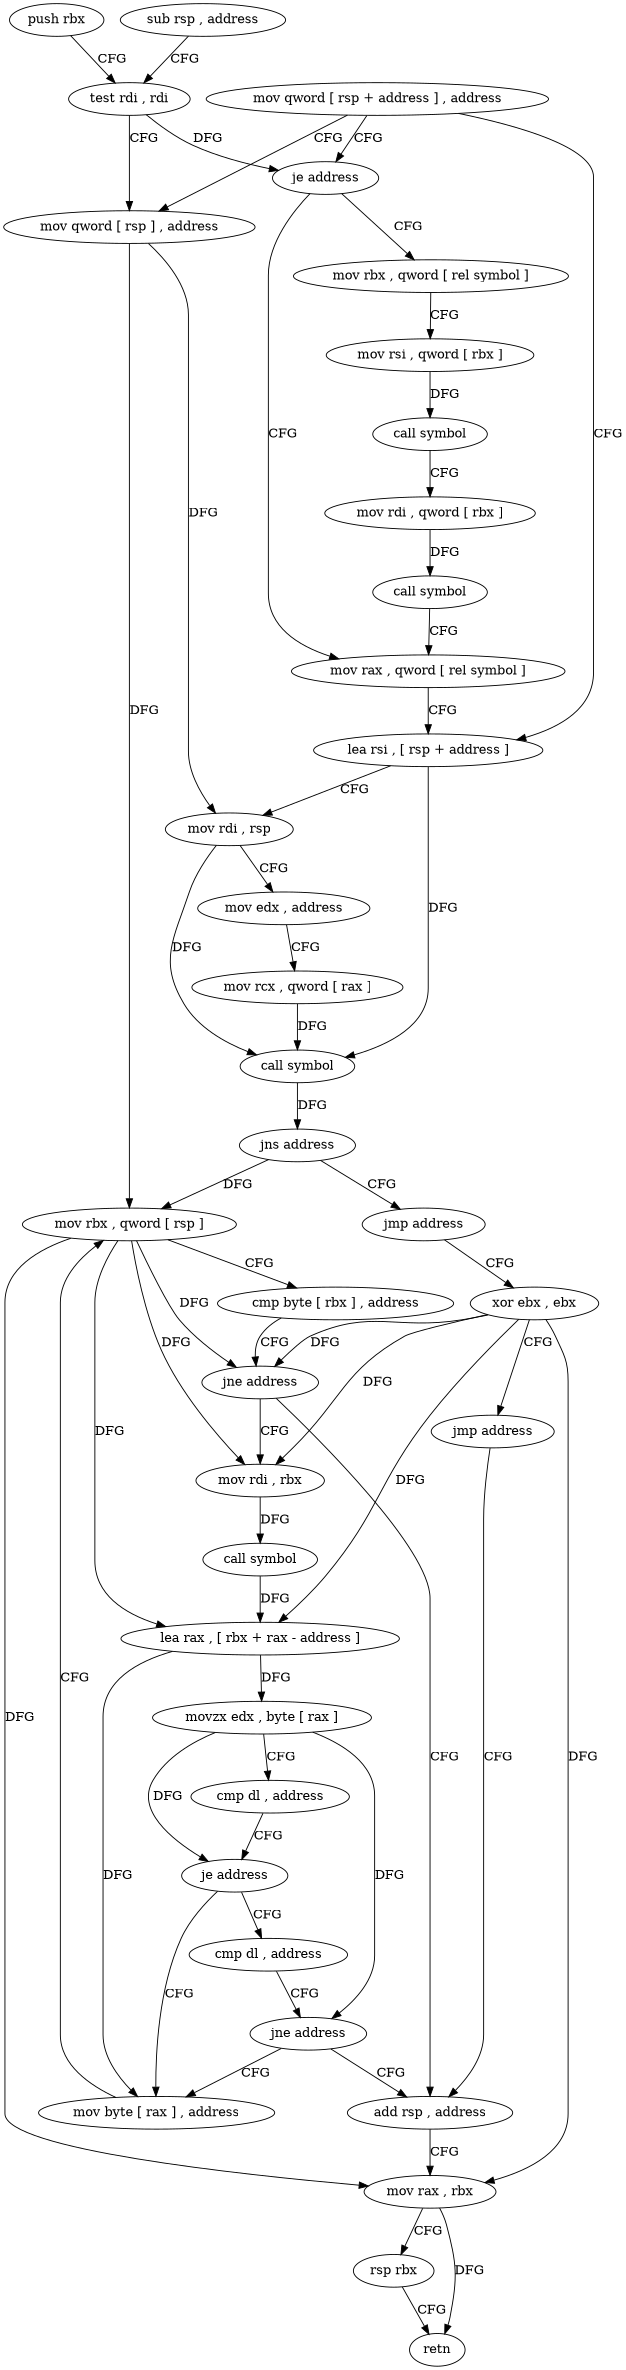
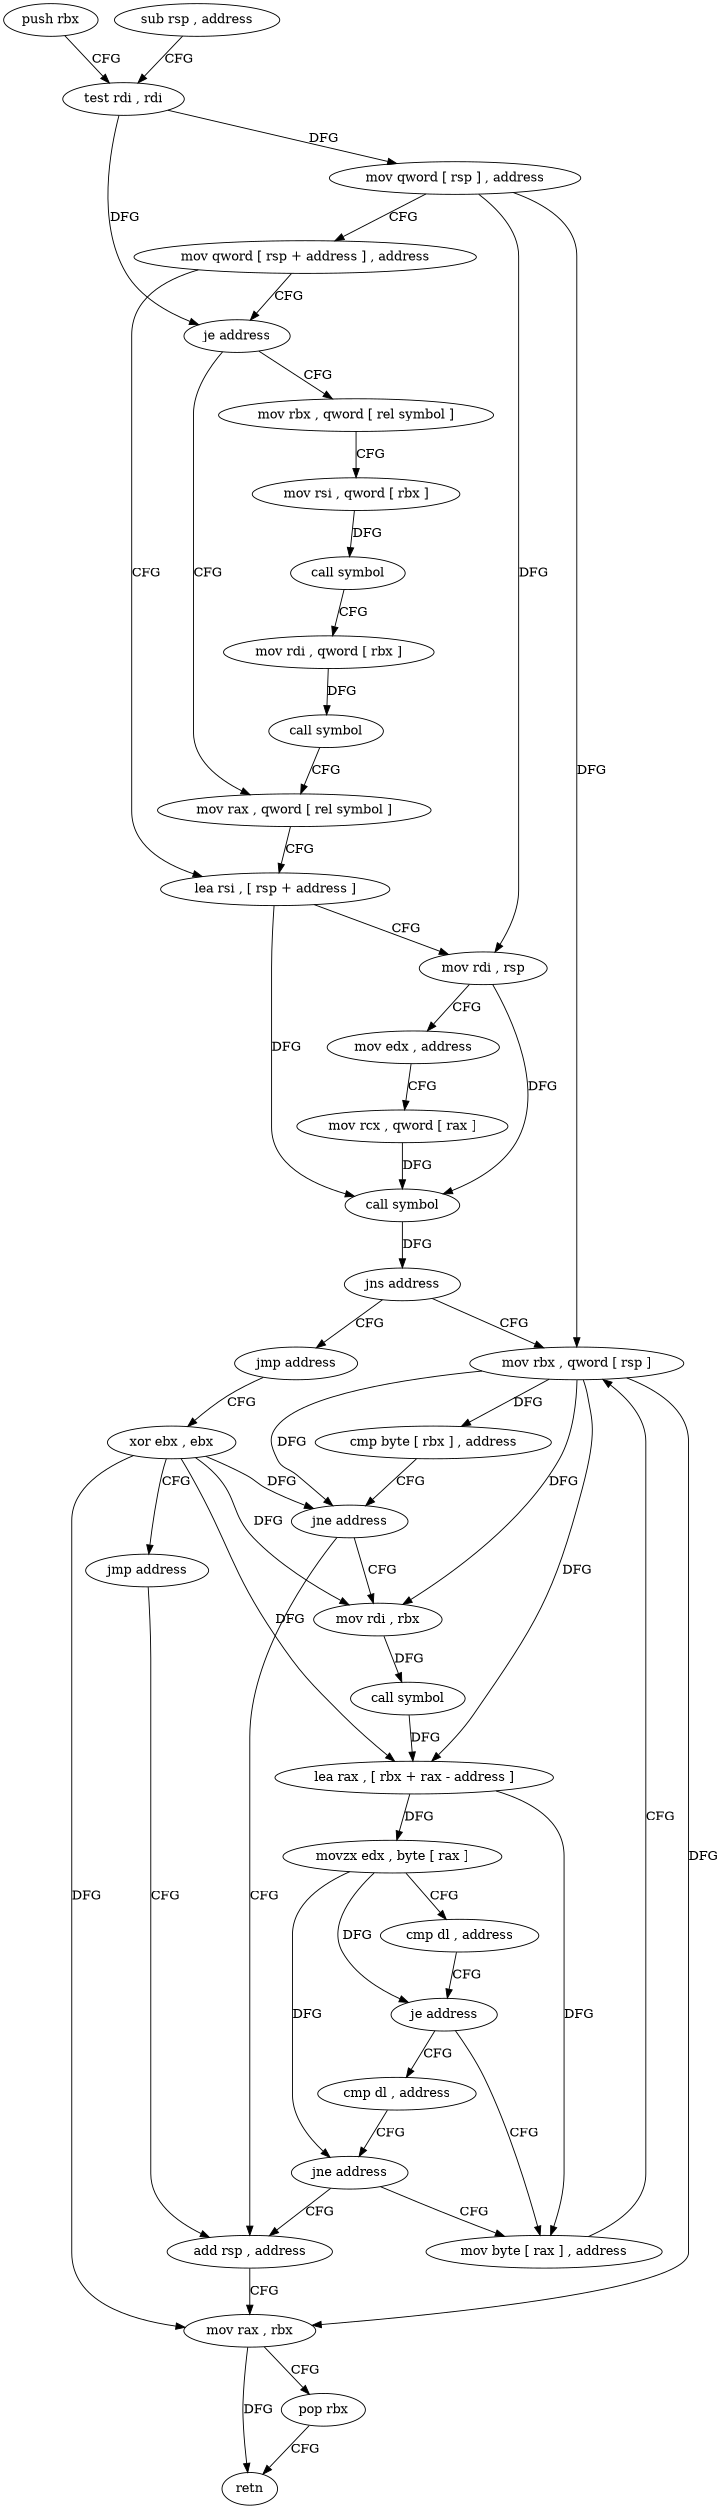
edge "test rdi , rdi" -> "mov qword [ rsp ] , address": label "CFG" -> "DFG"
edge "mov qword [ rsp + address ] , address" -> "mov qword [ rsp ] , address": reversed
edge "jns address" -> "mov rbx , qword [ rsp ]": label "DFG" -> "CFG"
edge "mov rbx , qword [ rsp ]" -> "cmp byte [ rbx ] , address": label "CFG" -> "DFG"
node "rsp rbx": label "rsp rbx" -> "pop rbx"
